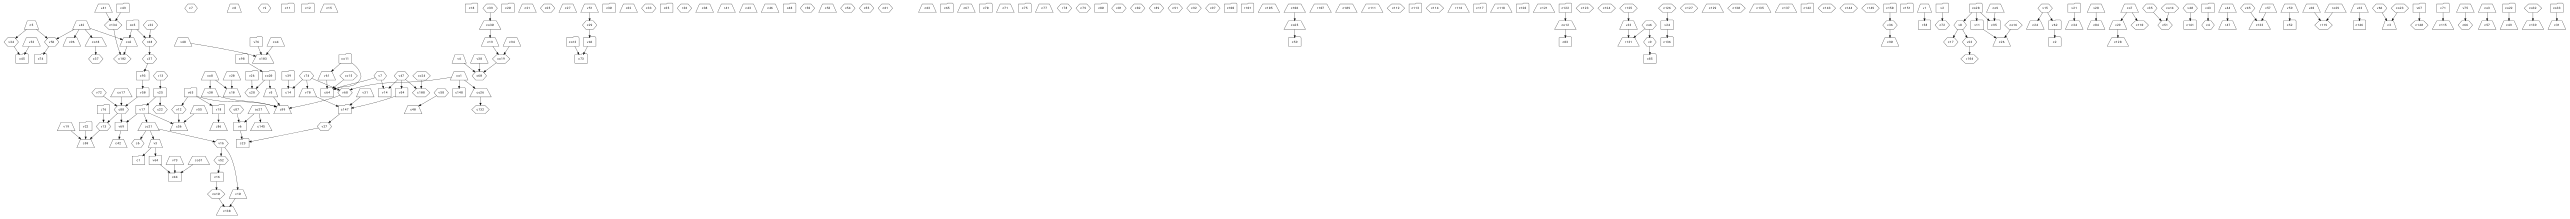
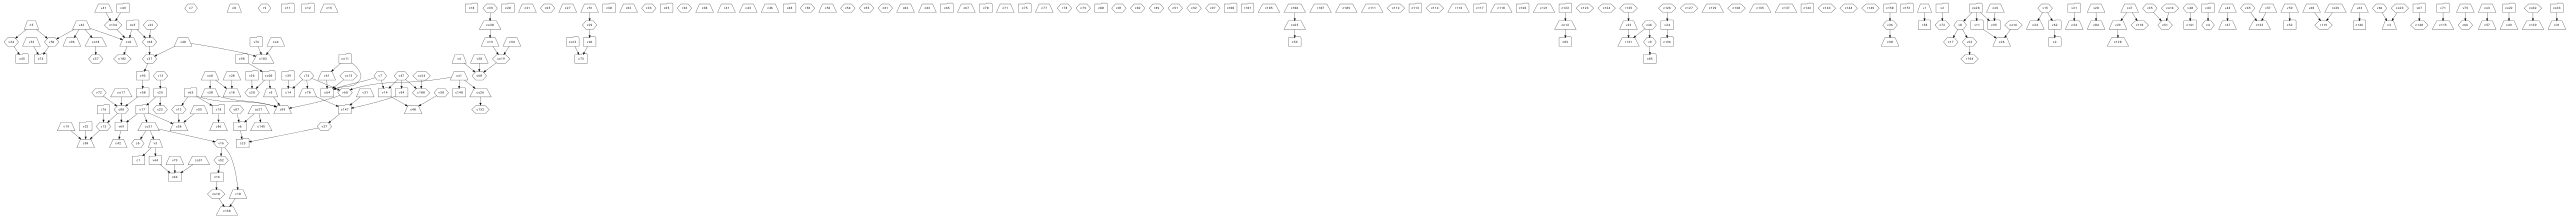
node "c62": added
edge "c134" -> "c102": now "c134" -> "co2"
edge "v53" -> "c45": now "v53" -> "c74"
edge "v48" -> "v37": added
edge "v14" -> "c40": added
